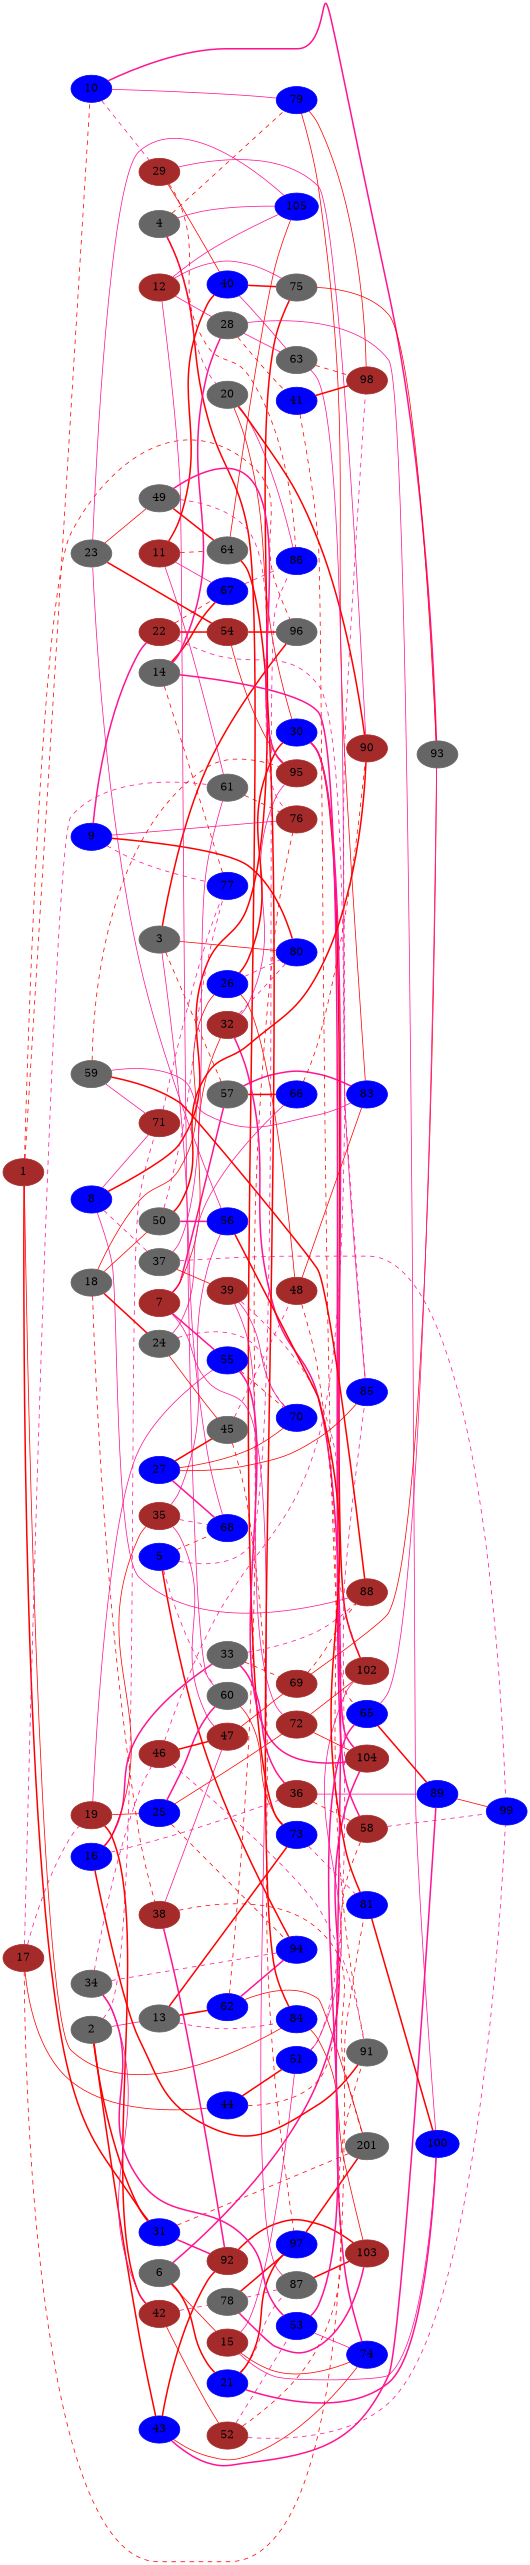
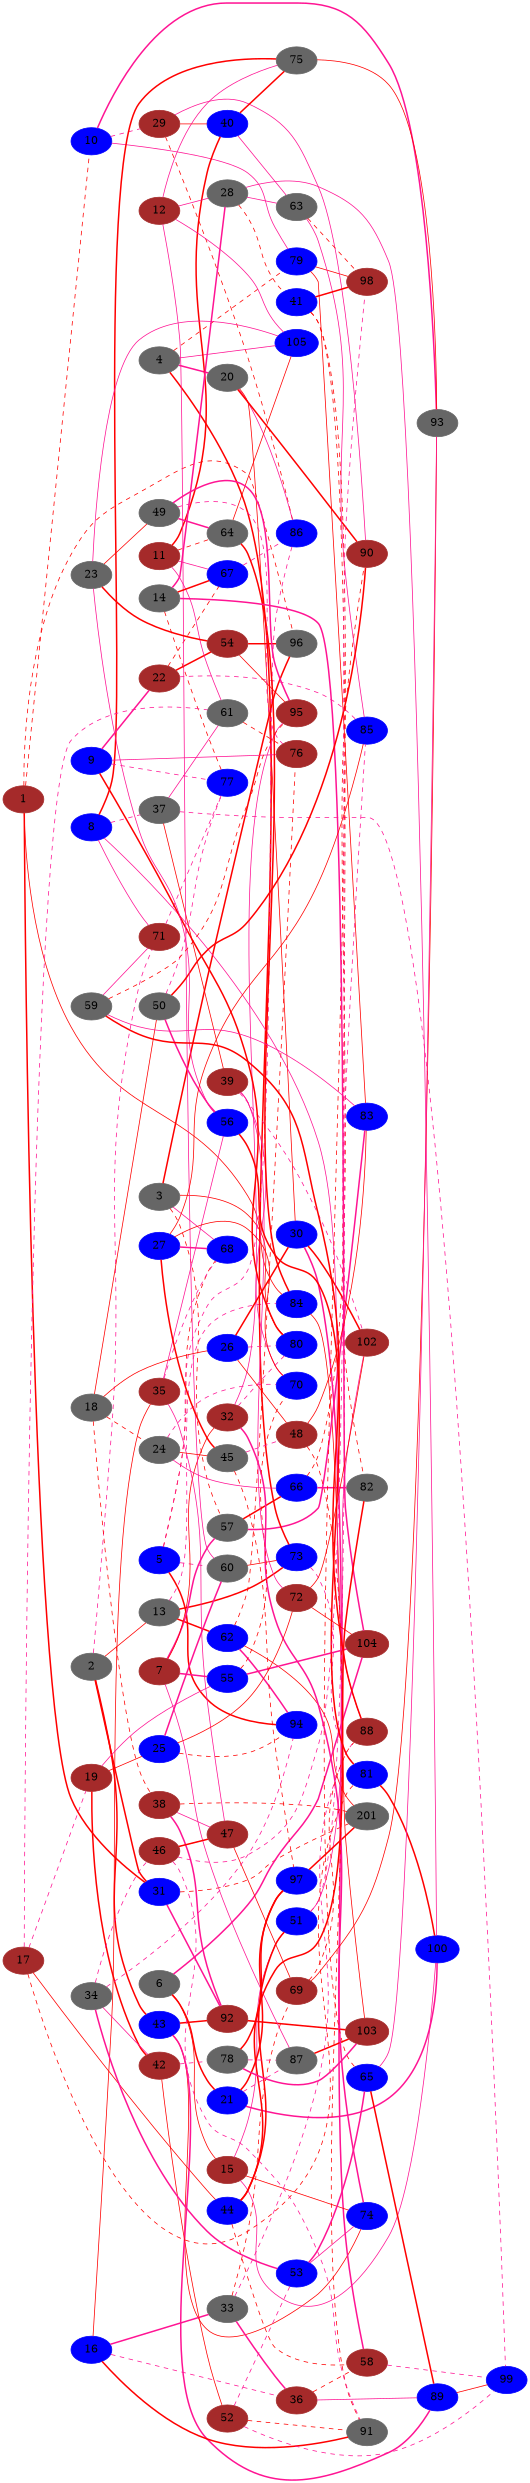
edge "4" -- "20": style dashed -> bold
edge "49" -- "64": color red -> deeppink
edge "18" -- "24": style bold -> dashed
node "82": added
edge "13" -- "2": color deeppink -> red
